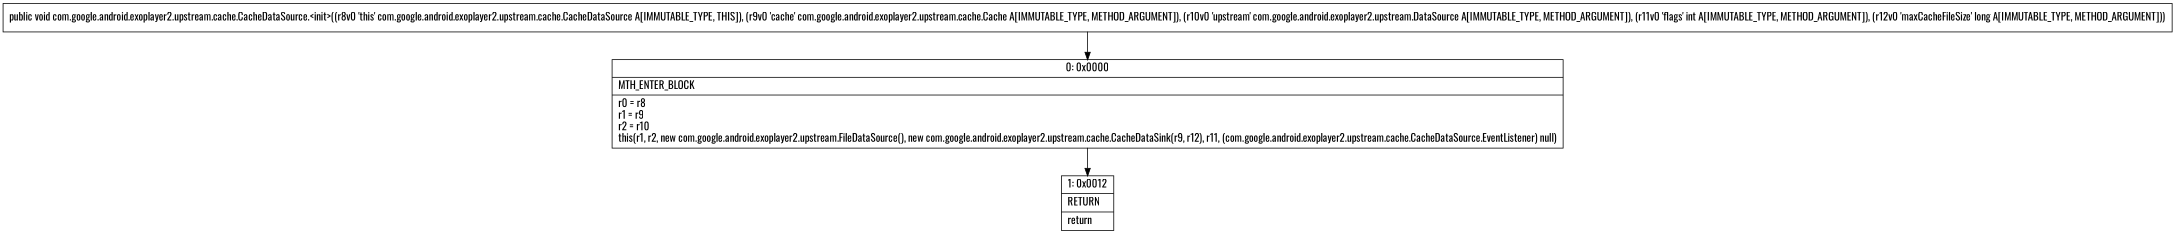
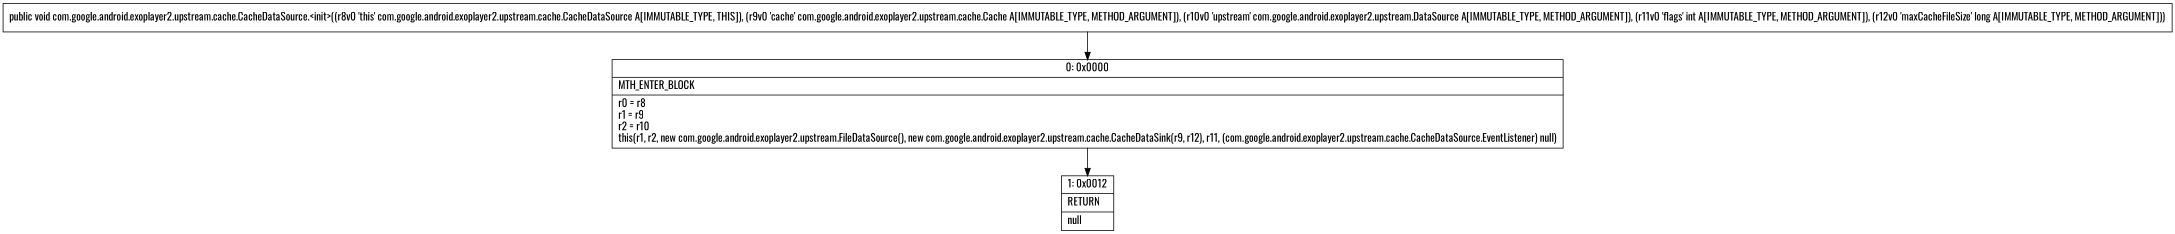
node "1: 0x0012": text "return" -> "null"
